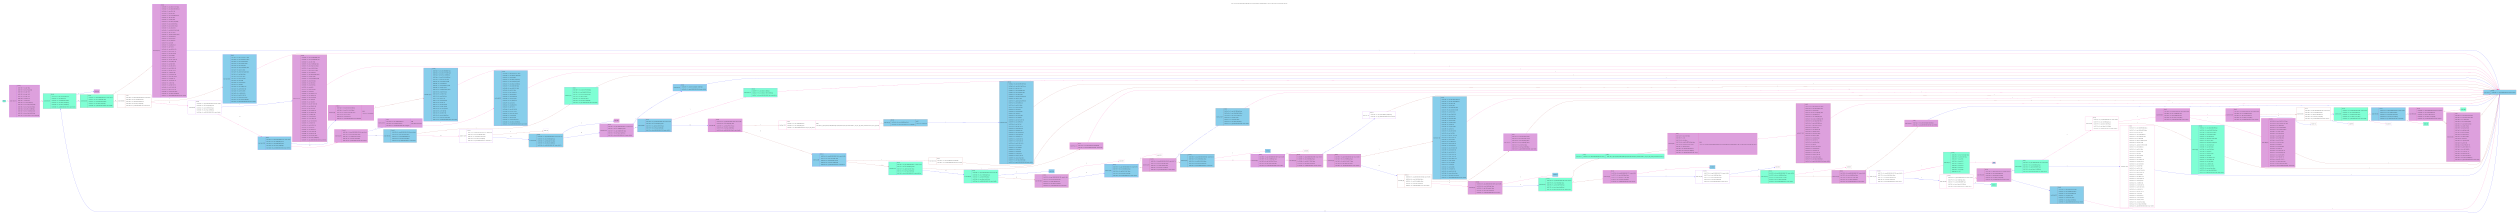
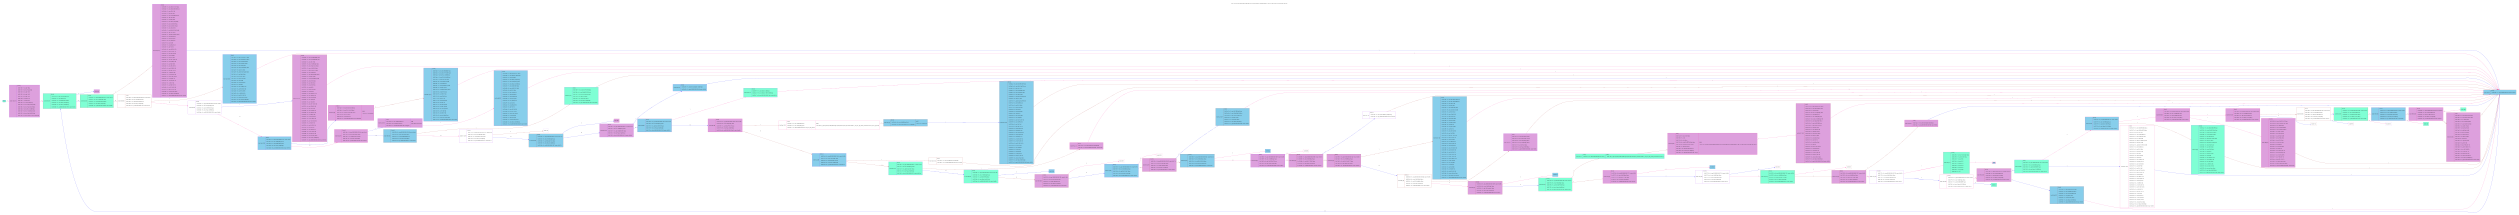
node "0x4017ec [28]": fillcolor white -> skyblue
